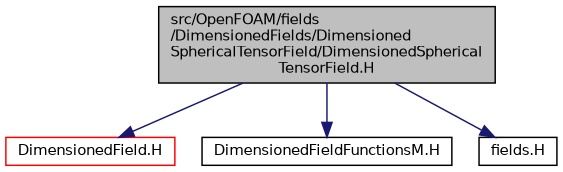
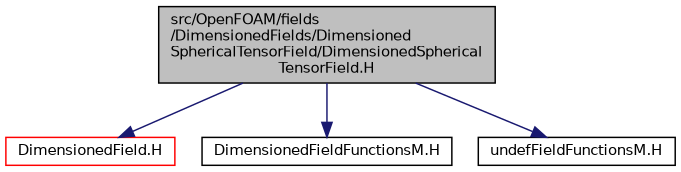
node "fields.H": label "fields.H" -> "undefFieldFunctionsM.H"
